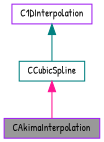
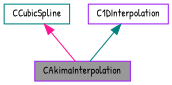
edge "CCubicSpline" -> "C1DInterpolation": now "CAkimaInterpolation" -> "C1DInterpolation"
